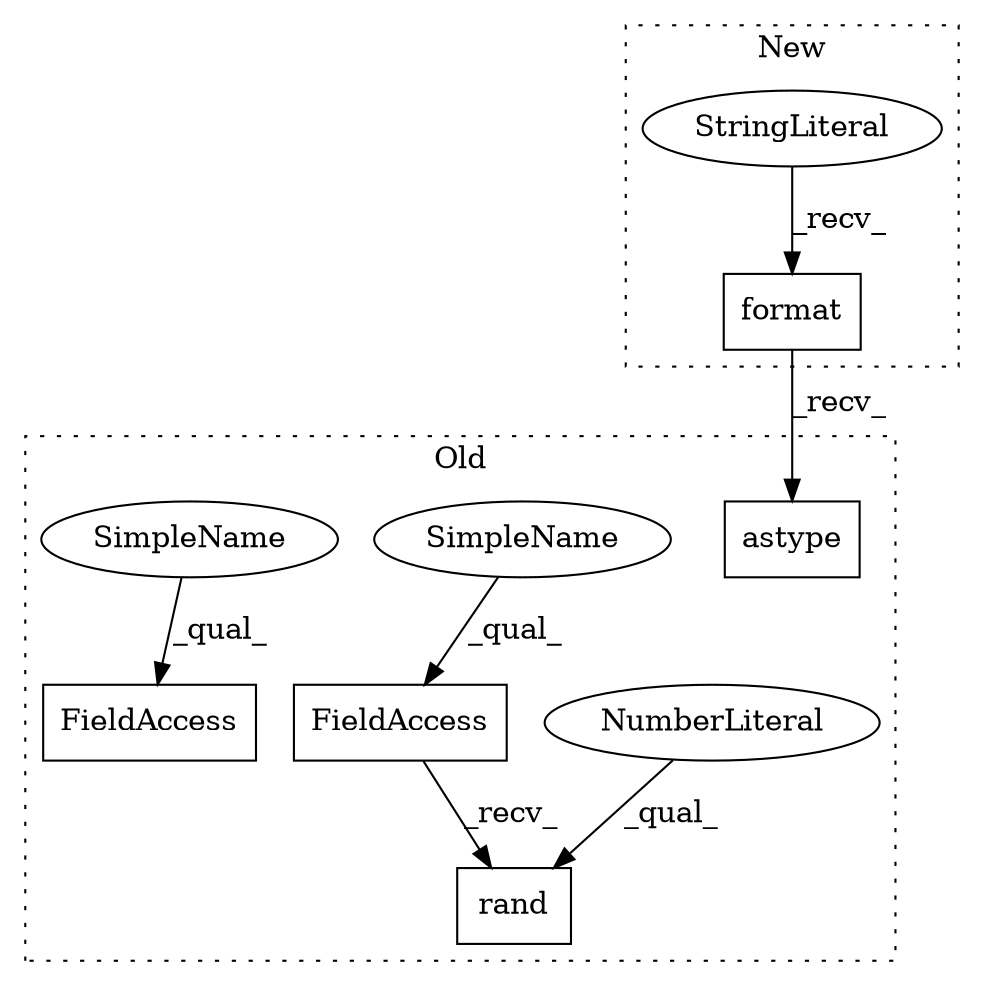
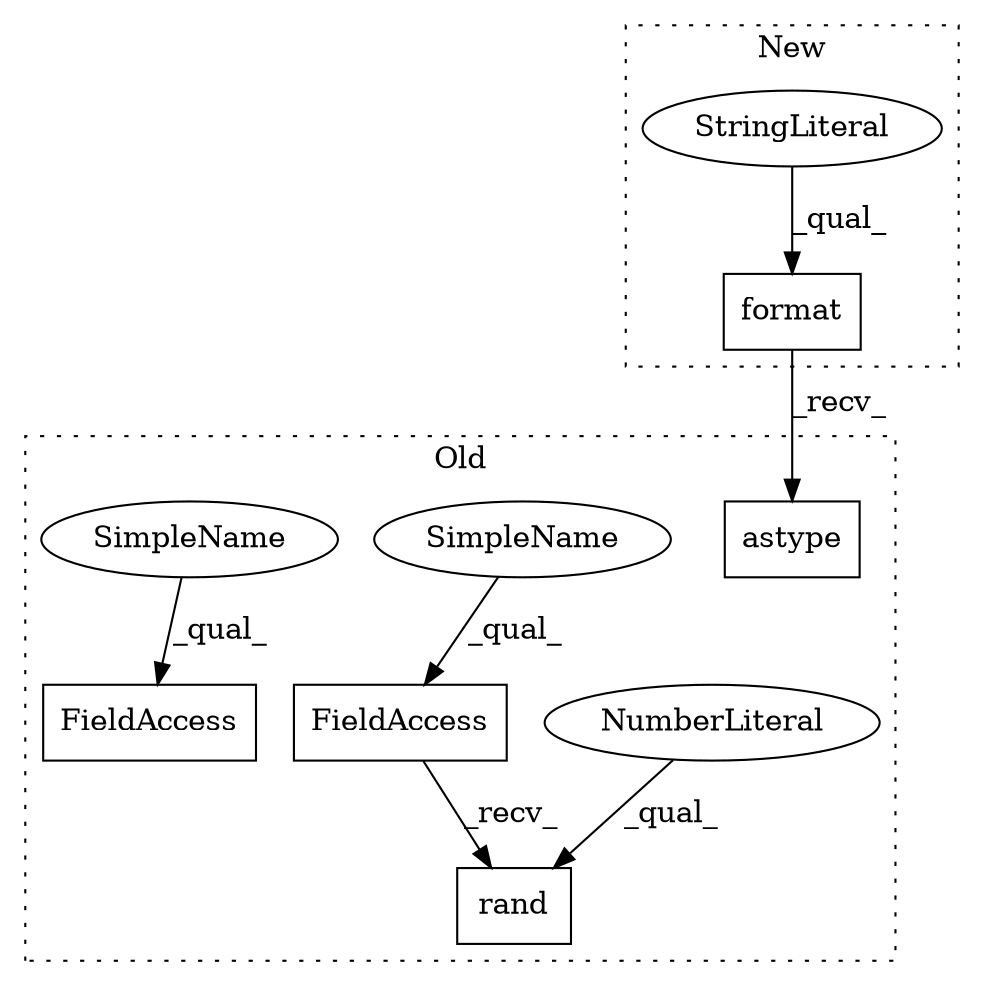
edge "StringLiteral" -> "format": label "_recv_" -> "_qual_"
